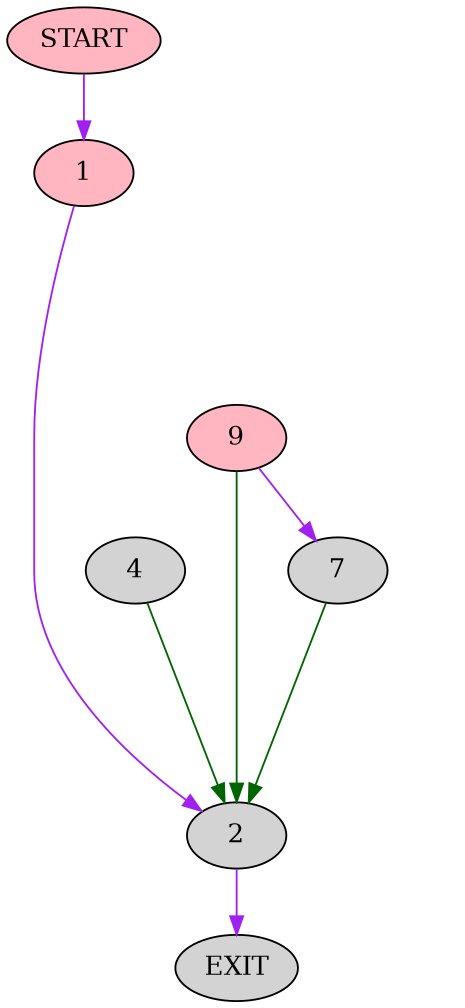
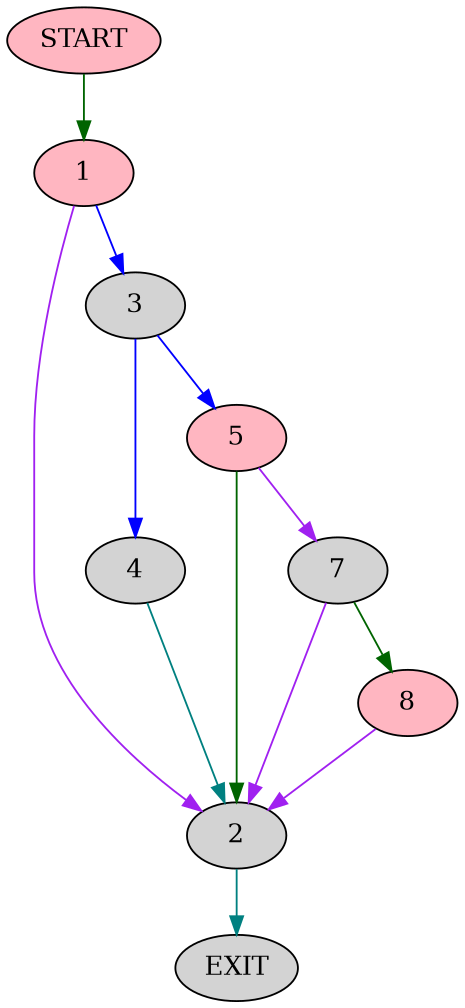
edge "START" -> "1": color purple -> darkgreen
node "3": added
node "9": label "9" -> "5"
edge "4" -> "2": color darkgreen -> teal
edge "7" -> "2": color darkgreen -> purple
node "8": added
edge "2" -> "EXIT": color purple -> teal
